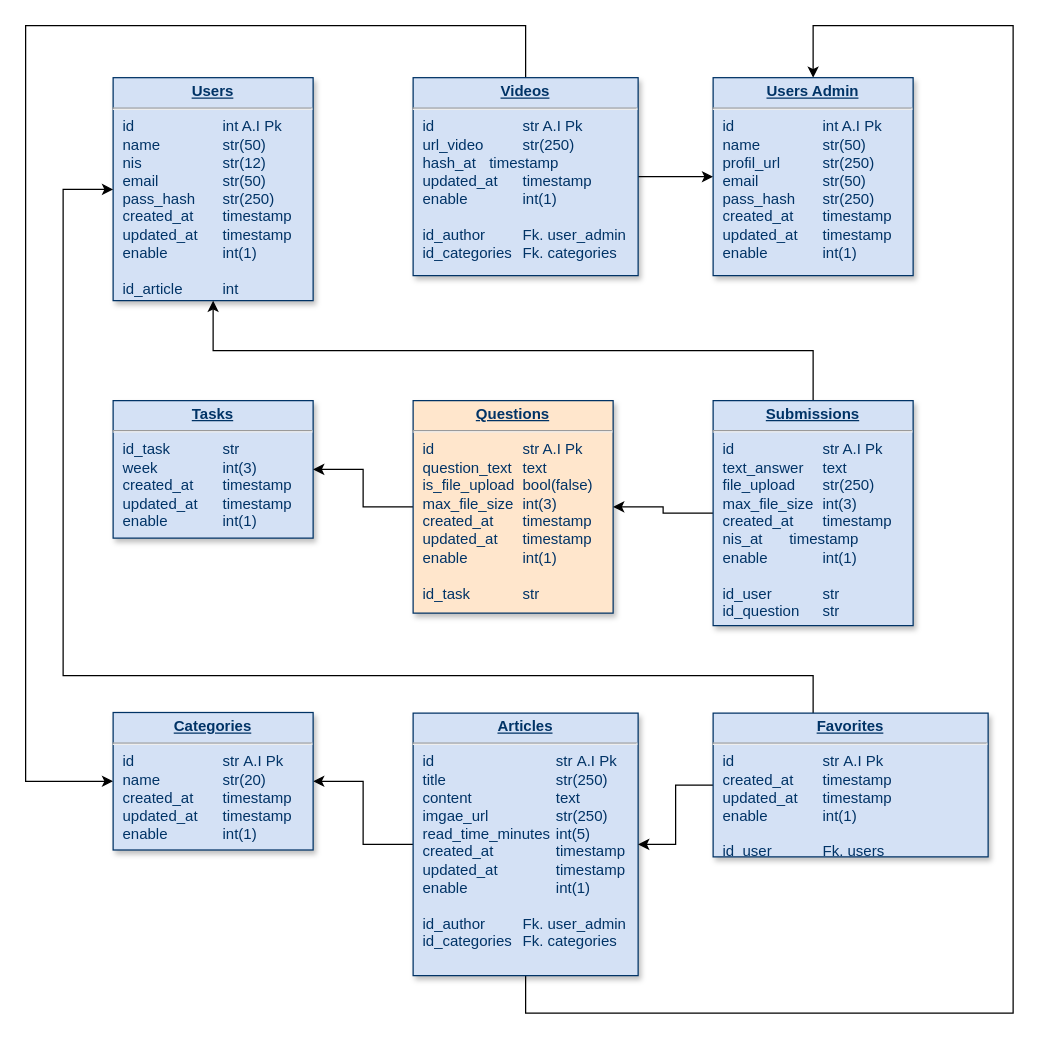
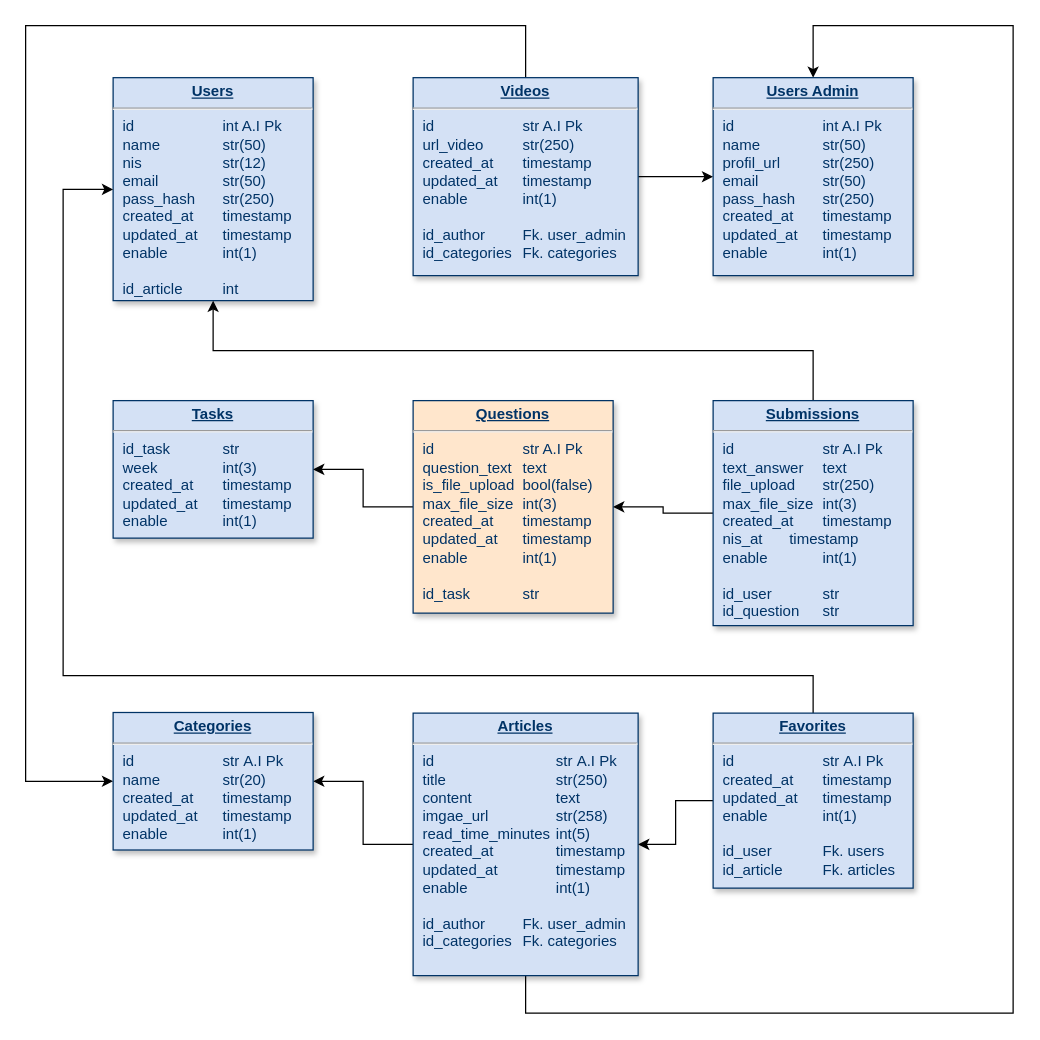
node "Videos id str A.I Pk url_video str(250) hash_at timestamp updated_at timestamp enable int(1) id_author Fk. user_admin id_categories Fk. categories": label "Videos id str A.I Pk url_video str(250) hash_at timestamp updated_at timestamp enable int(1) id_author Fk. user_admin id_categories Fk. categories" -> "Videos id str A.I Pk url_video str(250) created_at timestamp updated_at timestamp enable int(1) id_author Fk. user_admin id_categories Fk. categories"
node "Favorites id str A.I Pk created_at timestamp updated_at timestamp enable int(1) id_user Fk. users id_article Fk. articles": size 275x144 -> 200x175
node "Articles id str A.I Pk title str(250) content text imgae_url str(250) read_time_minutes int(5) created_at timestamp updated_at timestamp enable int(1) id_author Fk. user_admin id_categories Fk. categories": label "Articles id str A.I Pk title str(250) content text imgae_url str(250) read_time_minutes int(5) created_at timestamp updated_at timestamp enable int(1) id_author Fk. user_admin id_categories Fk. categories" -> "Articles id str A.I Pk title str(250) content text imgae_url str(258) read_time_minutes int(5) created_at timestamp updated_at timestamp enable int(1) id_author Fk. user_admin id_categories Fk. categories"
